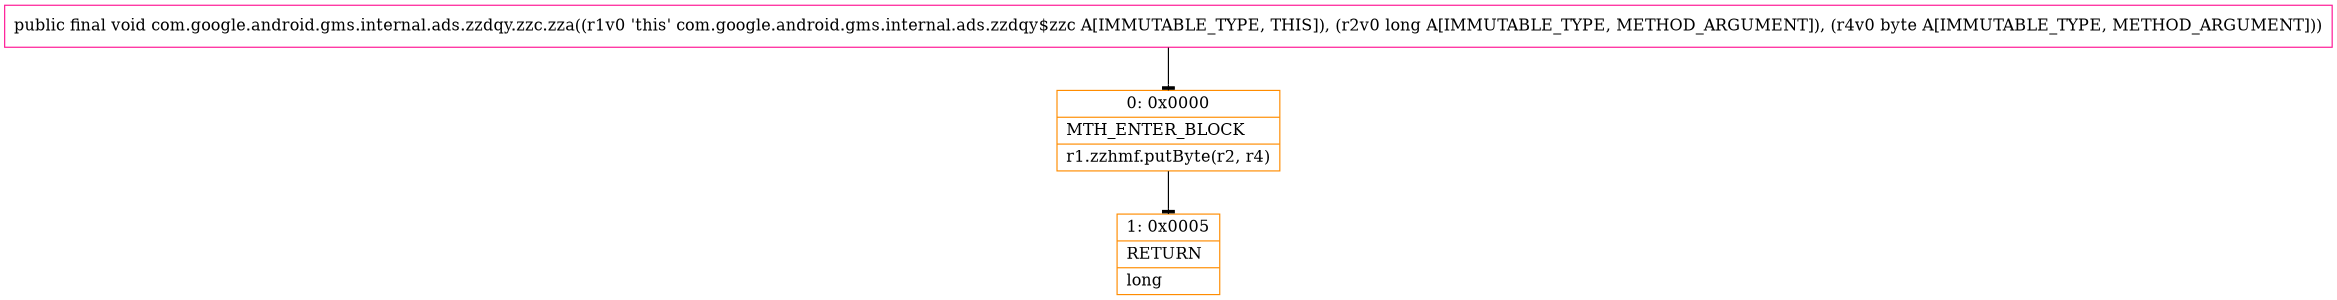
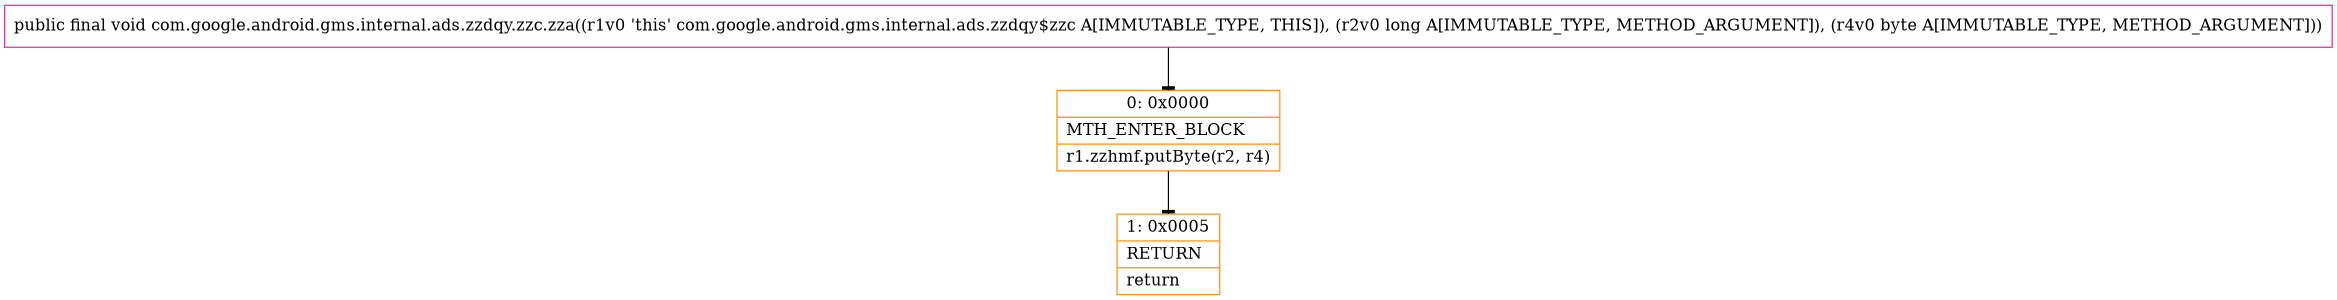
node "1: 0x0005": text "long" -> "return"
